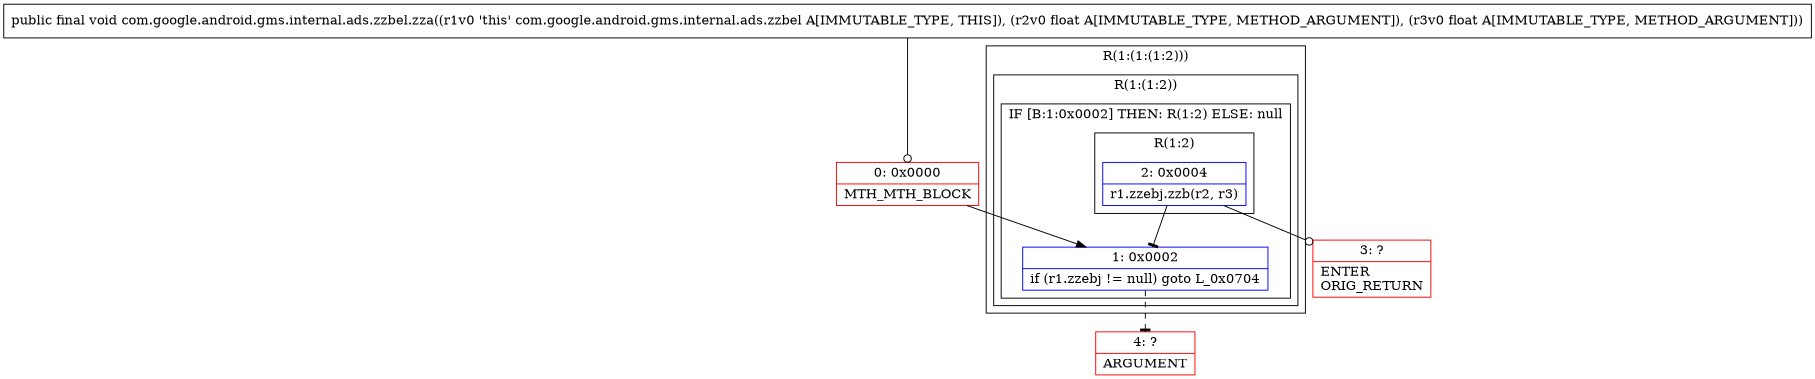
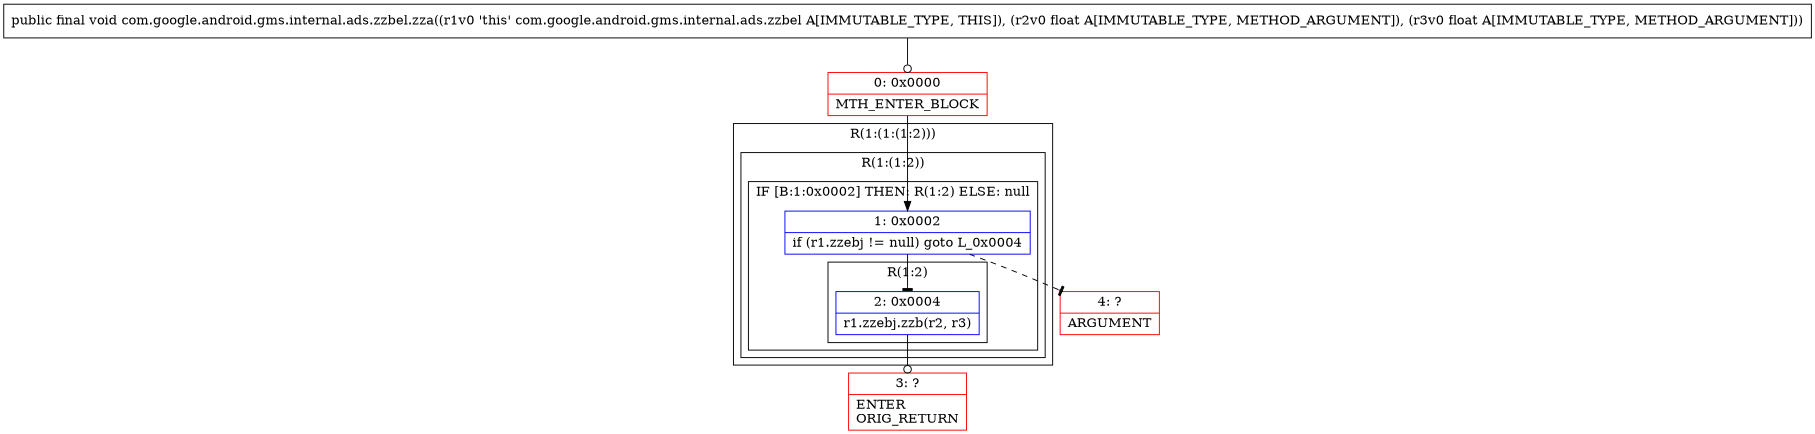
node "0: 0x0000": text "MTH_MTH_BLOCK" -> "MTH_ENTER_BLOCK"
edge "2: 0x0004" -> "1: 0x0002": reversed
node "1: 0x0002": text "if (r1.zzebj != null) goto L_0x0704" -> "if (r1.zzebj != null) goto L_0x0004"
